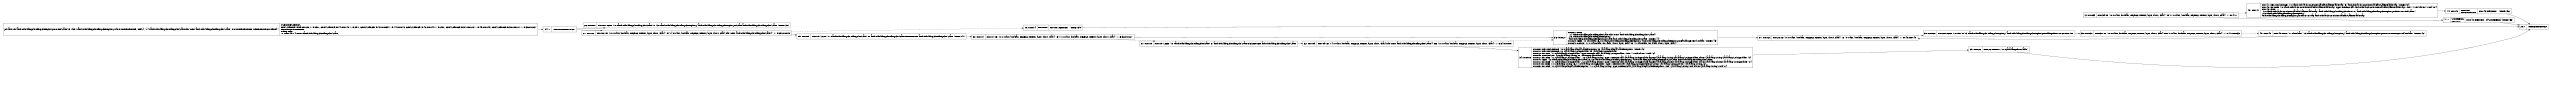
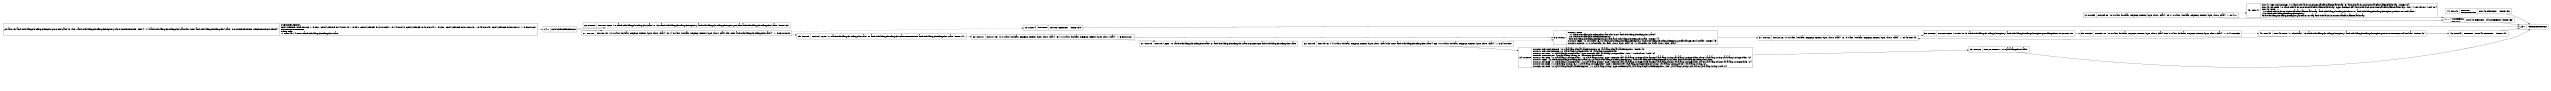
edge "43: 0x0041" -> "44: 0x0048": now "43: 0x0041" -> "47: ?"
node "24: ?": text "MTH_ENTER_BLOCK" -> "CONST_ENTER_BLOCK"
node "46: 0x004b": added
edge "31: 0x0009" -> "32: 0x000b": removed
